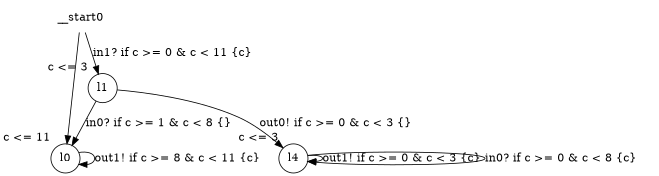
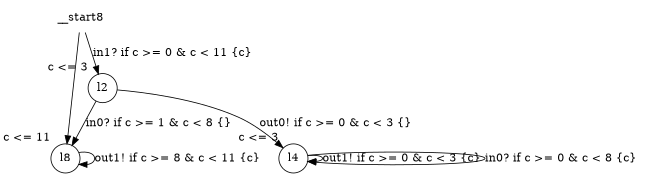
node "__start0": label "__start0" -> "__start8"
node "l1 c <= 3": label "l1 c <= 3" -> "l2 c <= 3"
node "l0 c <= 11": label "l0 c <= 11" -> "l8 c <= 11"
